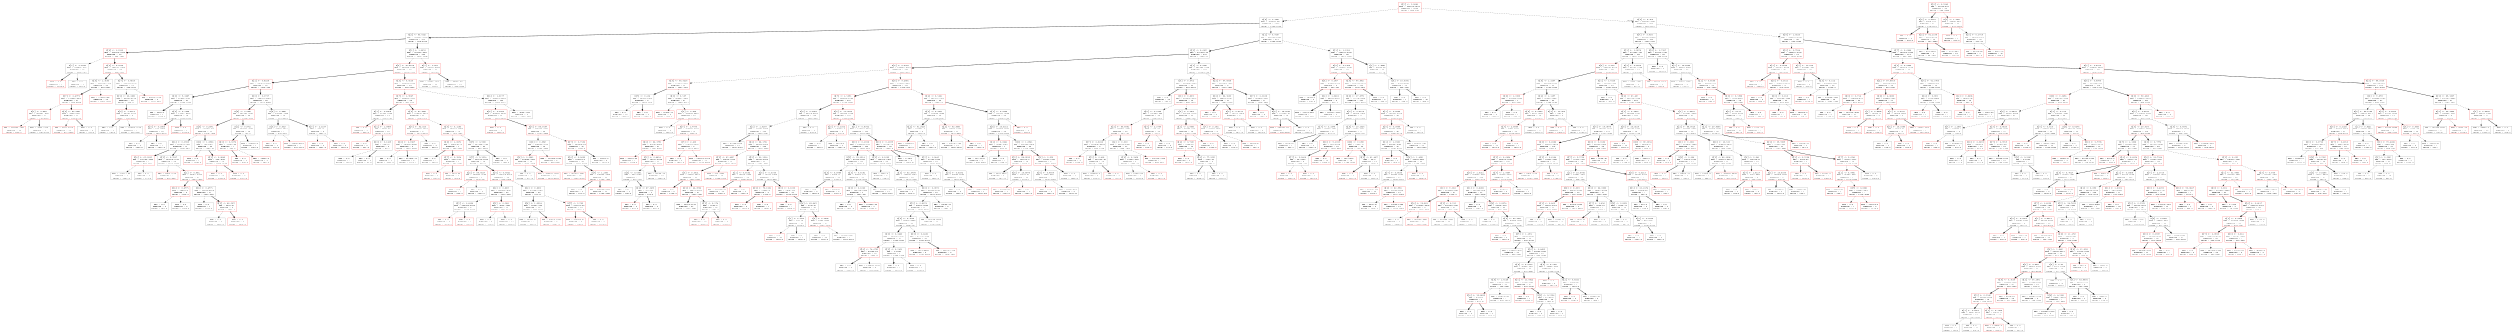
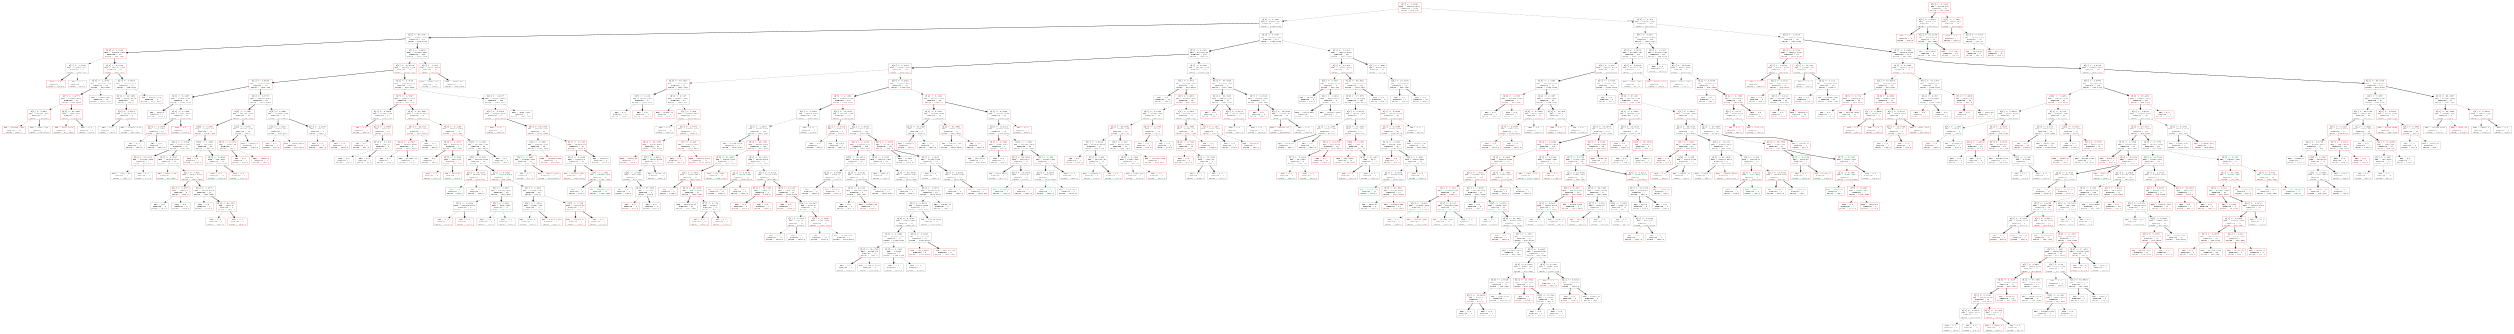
edge "X[2] <= 91.9258 mse = 133901.0 samples = 6 value = 1054.0" -> "mse = 24200.0 samples = 3 value = 705.0": reversed
